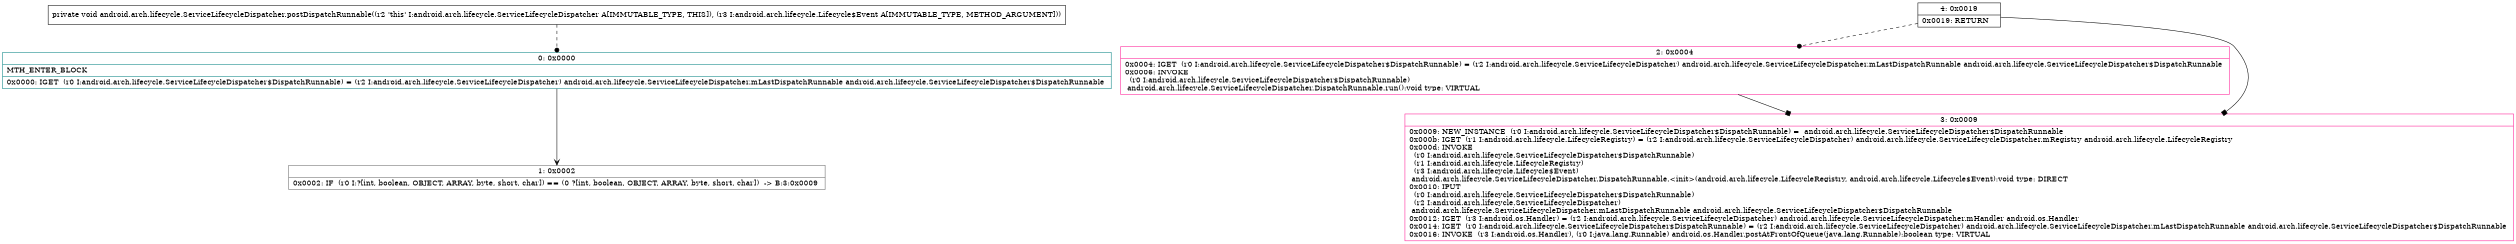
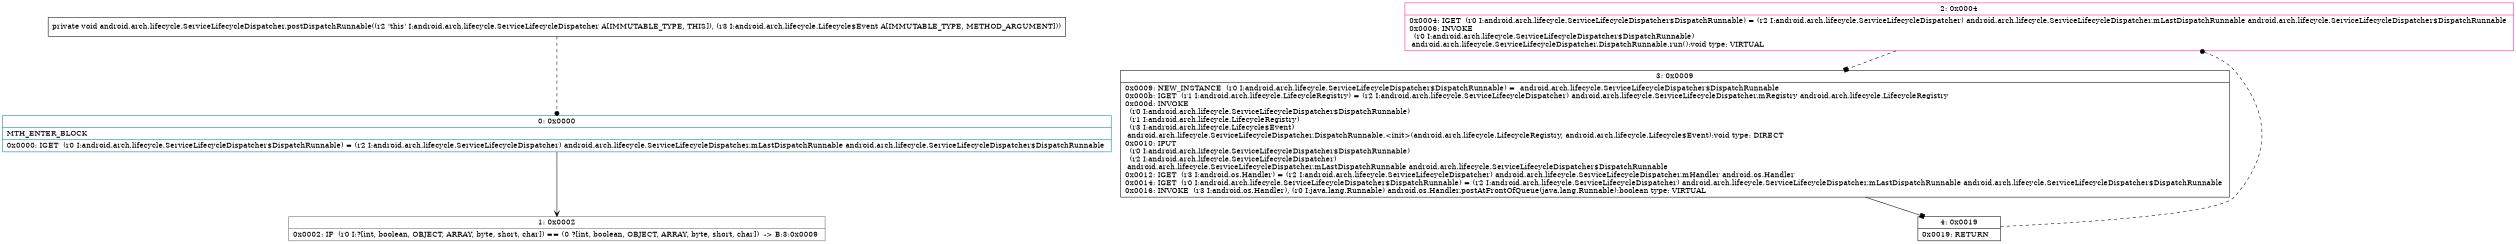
edge "4: 0x0019" -> "3: 0x0009": reversed
edge "2: 0x0004" -> "3: 0x0009": style solid -> dashed
node "3: 0x0009": color deeppink -> black
